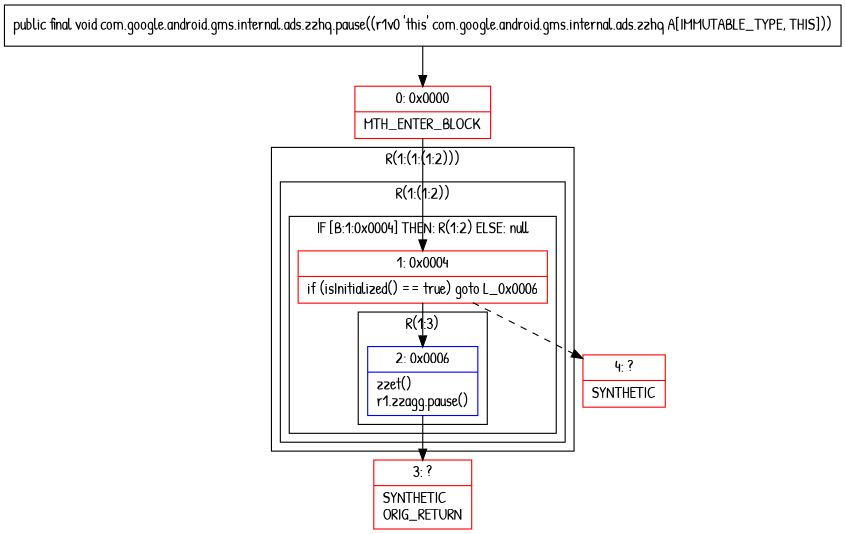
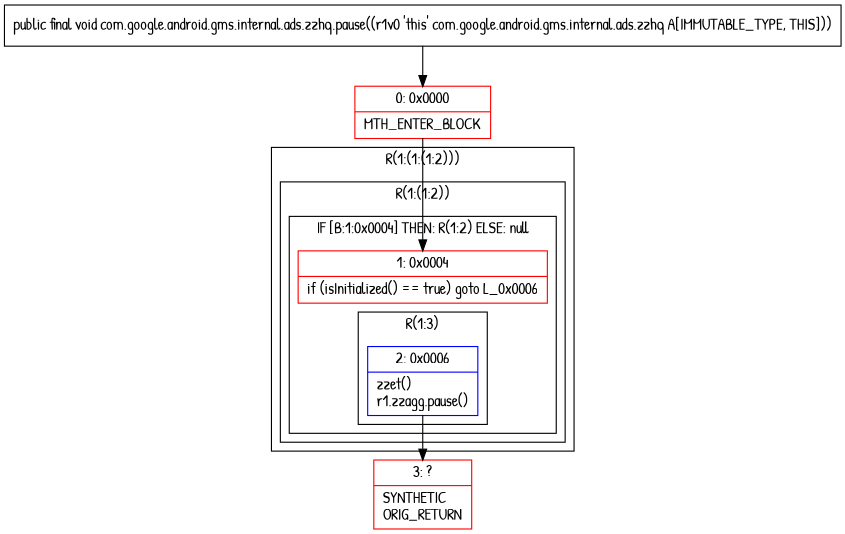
edge "1: 0x0004" -> "2: 0x0006": removed
node "4: ?": removed
